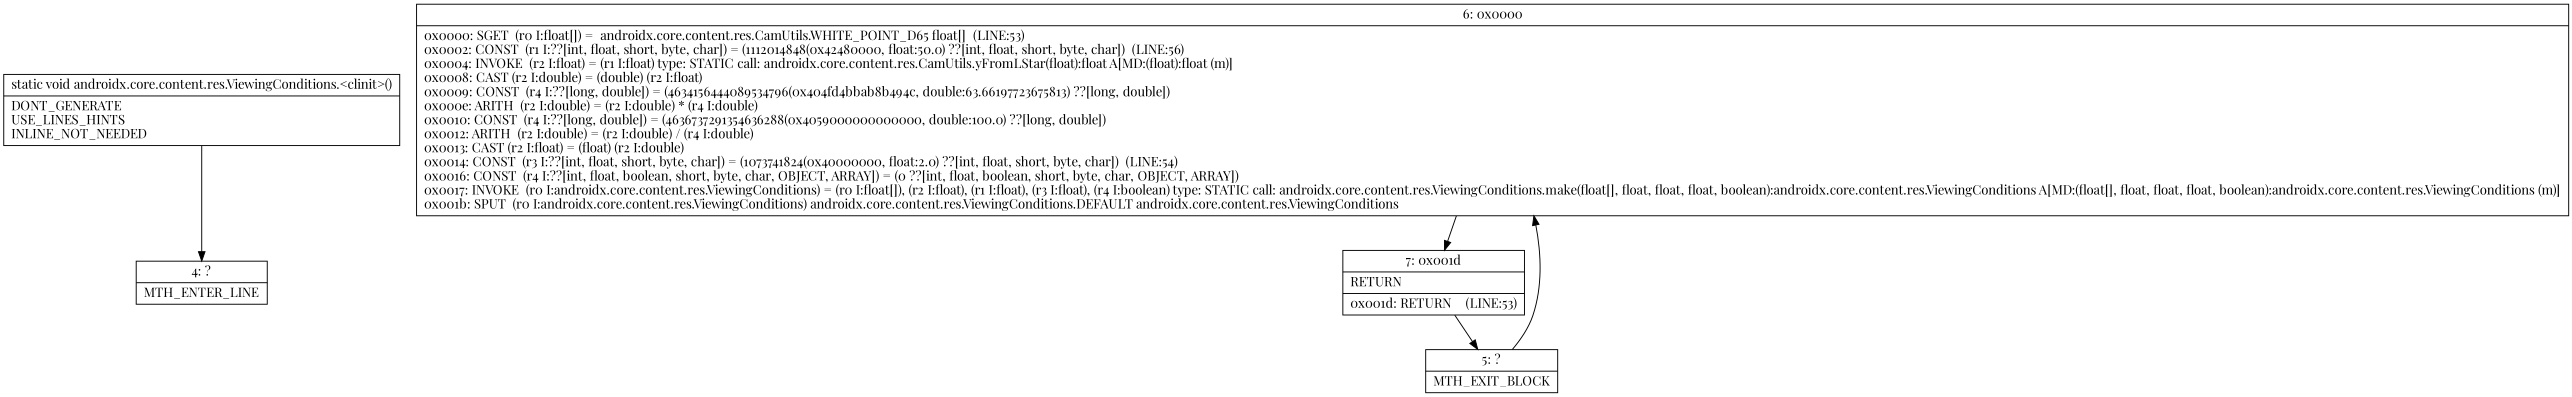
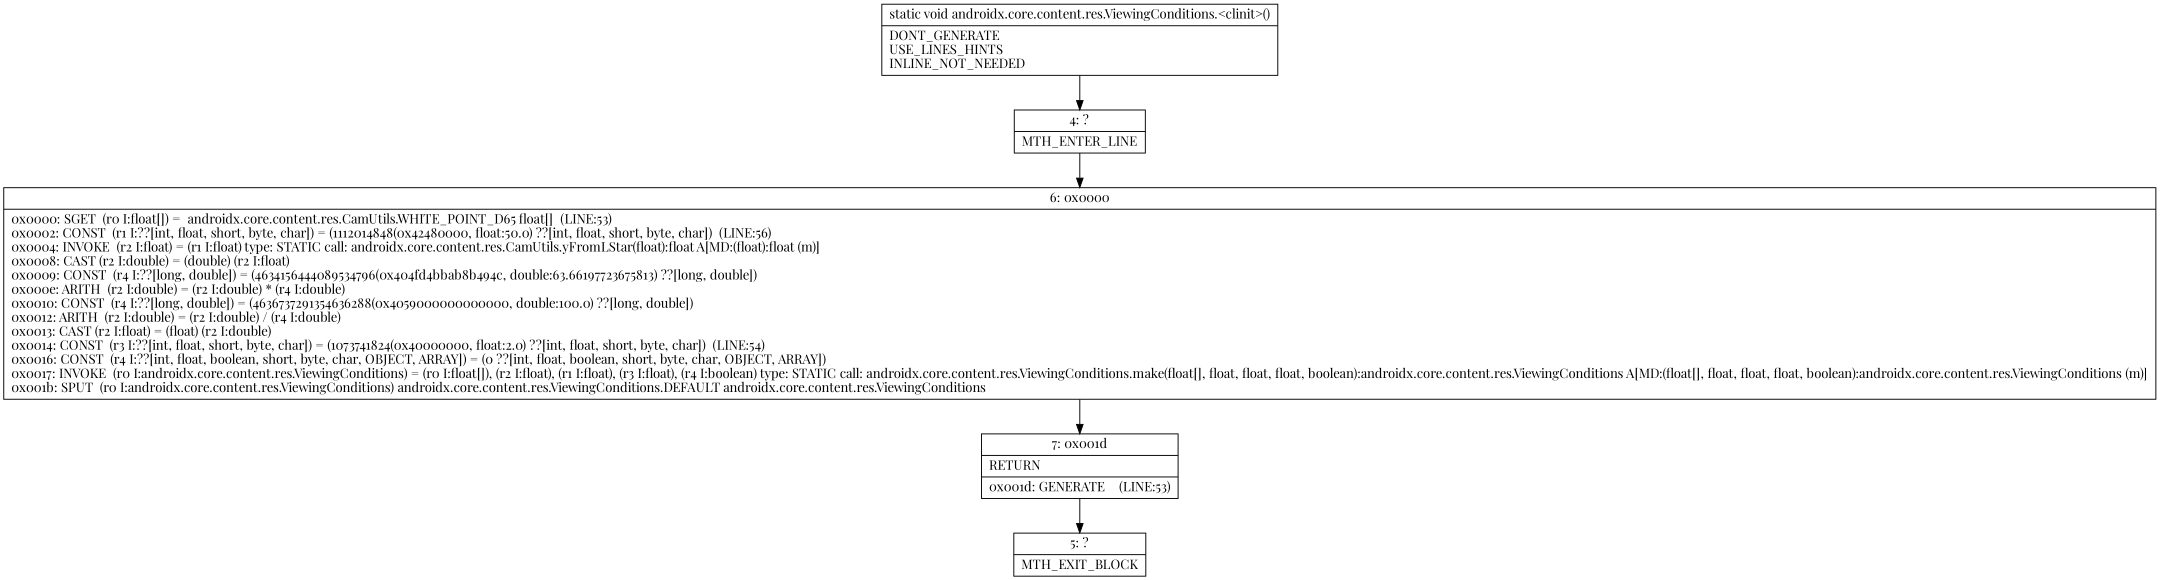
edge "5: ?" -> "6: 0x0000": now "4: ?" -> "6: 0x0000"
node "7: 0x001d": text "0x001d: RETURN    (LINE:53)" -> "0x001d: GENERATE    (LINE:53)"
